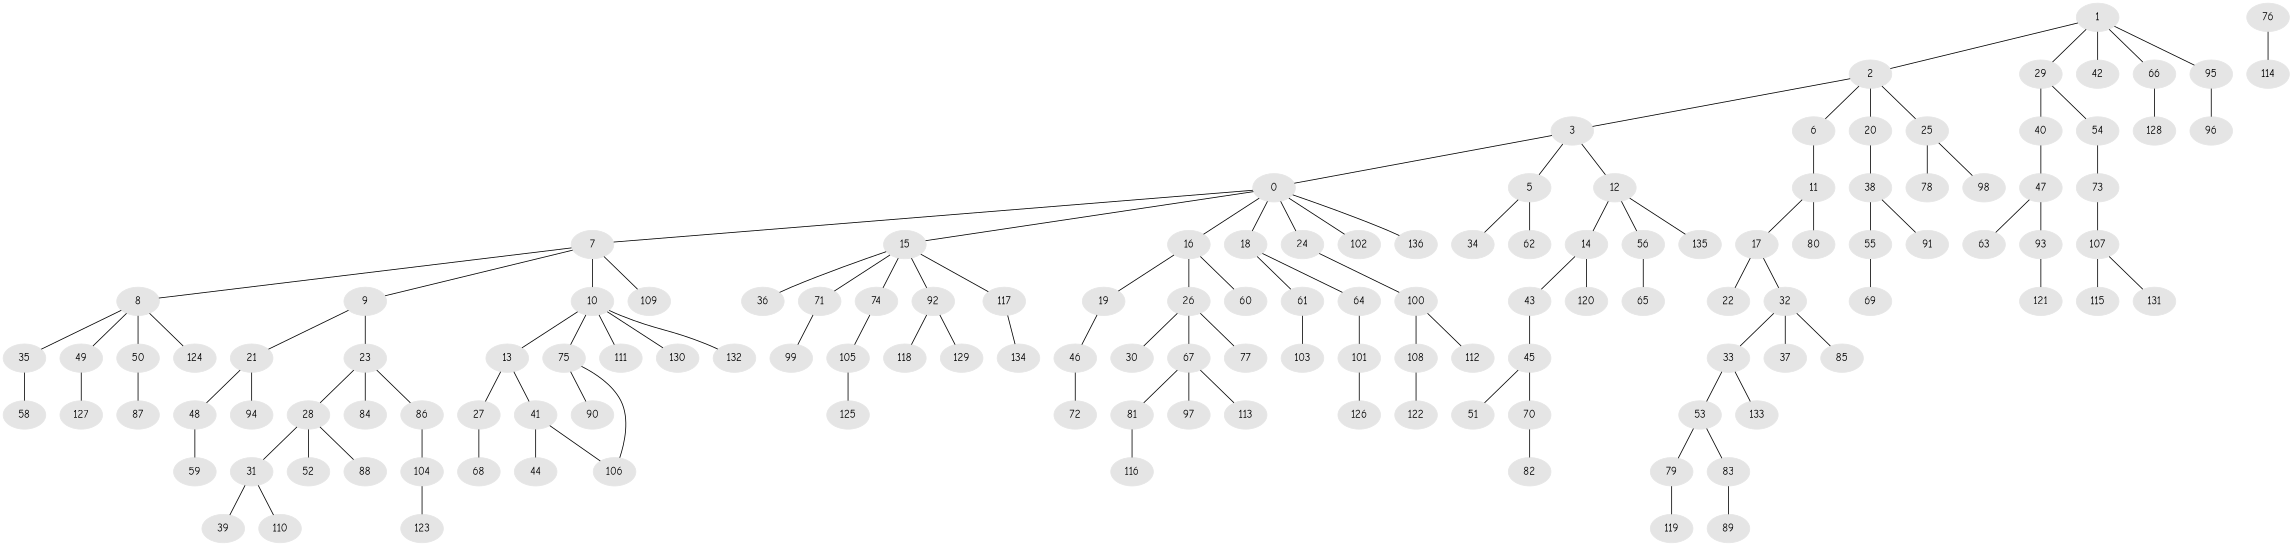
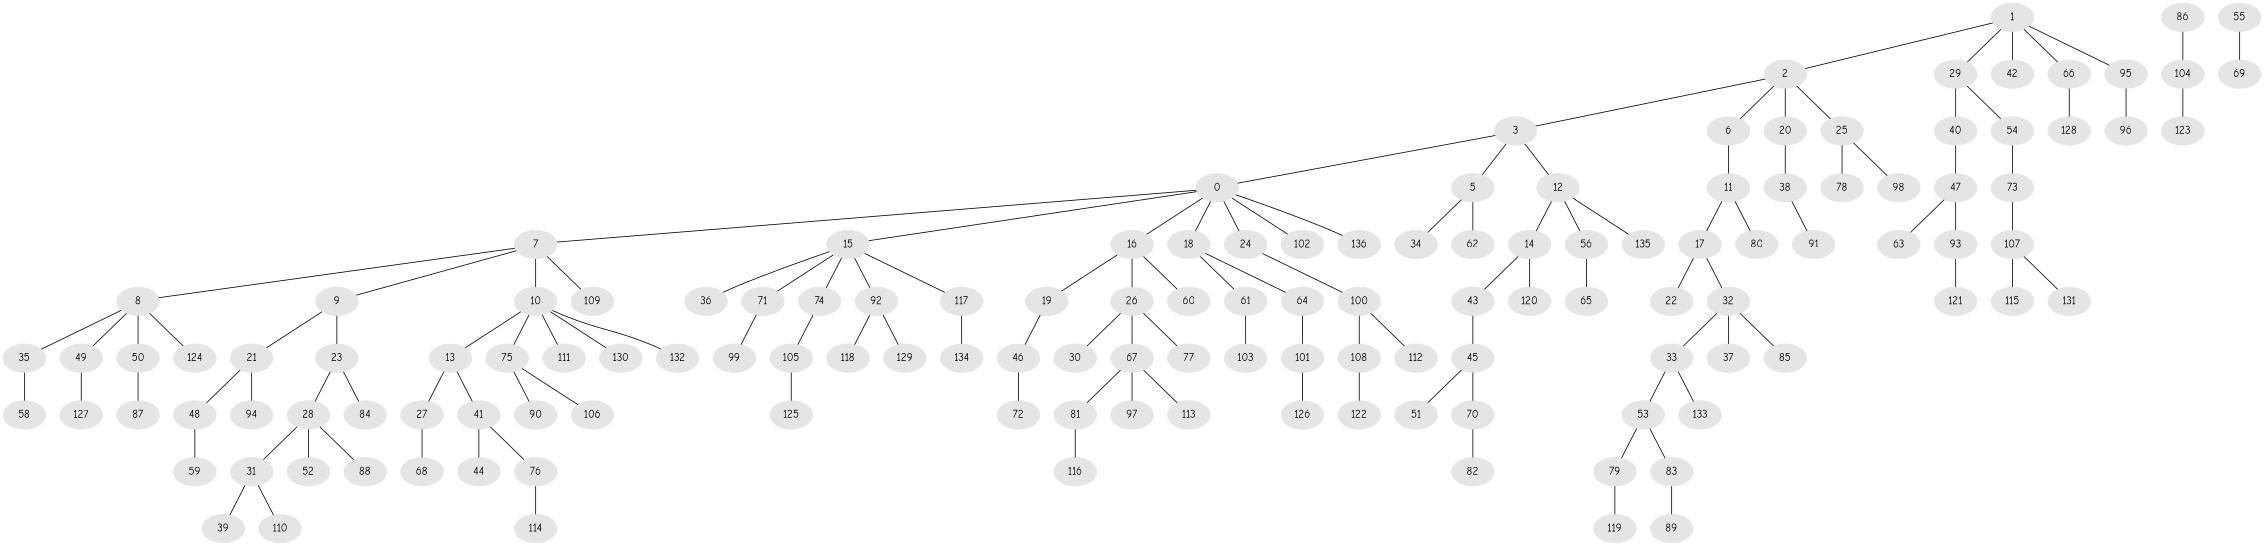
edge "38" -- "55": removed
edge "23" -- "86": removed
edge "41" -- "106": now "41" -- "76"
